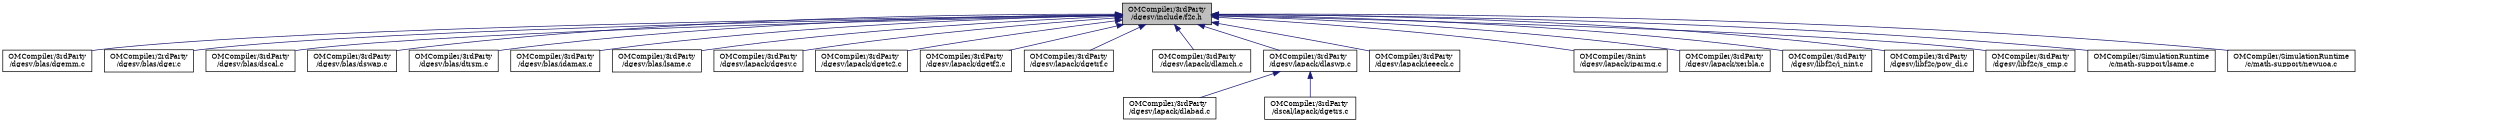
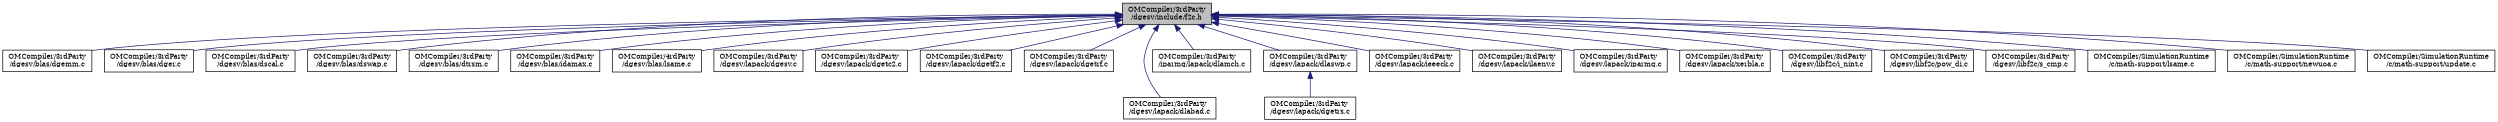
node "OMCompiler/2rdParty /dgesv/blas/dger.c": label "OMCompiler/2rdParty /dgesv/blas/dger.c" -> "OMCompiler/3rdParty /dgesv/blas/dger.c"
node "OMCompiler/3rdParty /dgesv/blas/lsame.c": label "OMCompiler/3rdParty /dgesv/blas/lsame.c" -> "OMCompiler/4rdParty /dgesv/blas/lsame.c"
node "OMCompiler/3rdParty /dgesv/lapack/dlamch.c": label "OMCompiler/3rdParty /dgesv/lapack/dlamch.c" -> "OMCompiler/3rdParty /iparmq/lapack/dlamch.c"
node "OMCompiler/3rdParty /dgesv/lapack/ilaenv.c": added
node "OMCompiler/3nint /dgesv/lapack/iparmq.c": label "OMCompiler/3nint /dgesv/lapack/iparmq.c" -> "OMCompiler/3rdParty /dgesv/lapack/iparmq.c"
node "OMCompiler/SimulationRuntime /c/math-support/update.c": added
edge "OMCompiler/3rdParty /dgesv/lapack/dlabad.c" -> "OMCompiler/3rdParty /dgesv/lapack/dlaswp.c": now "OMCompiler/3rdParty /dgesv/lapack/dlabad.c" -> "OMCompiler/3rdParty /dgesv/include/f2c.h"
node "OMCompiler/3rdParty /dscal/lapack/dgetrs.c": label "OMCompiler/3rdParty /dscal/lapack/dgetrs.c" -> "OMCompiler/3rdParty /dgesv/lapack/dgetrs.c"
